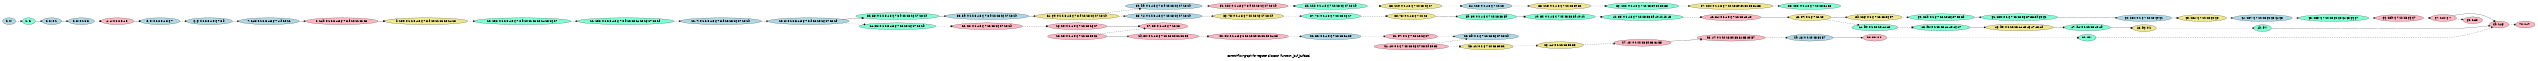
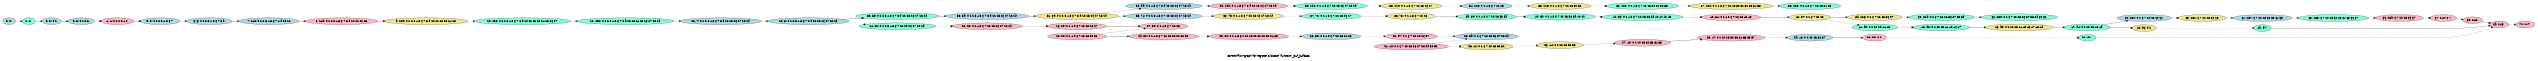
edge "67, 142: 6 7" -> "69, 146:": now "68, 143:" -> "69, 146:"
edge "61, 130: 0 1 6 7 12 13 56 57 58 59 60 61" -> "62, 131: 0 1 6 7 12 13 60 61": now "47, 94: 0 1 12 13 48 49" -> "62, 131: 0 1 6 7 12 13 60 61"
